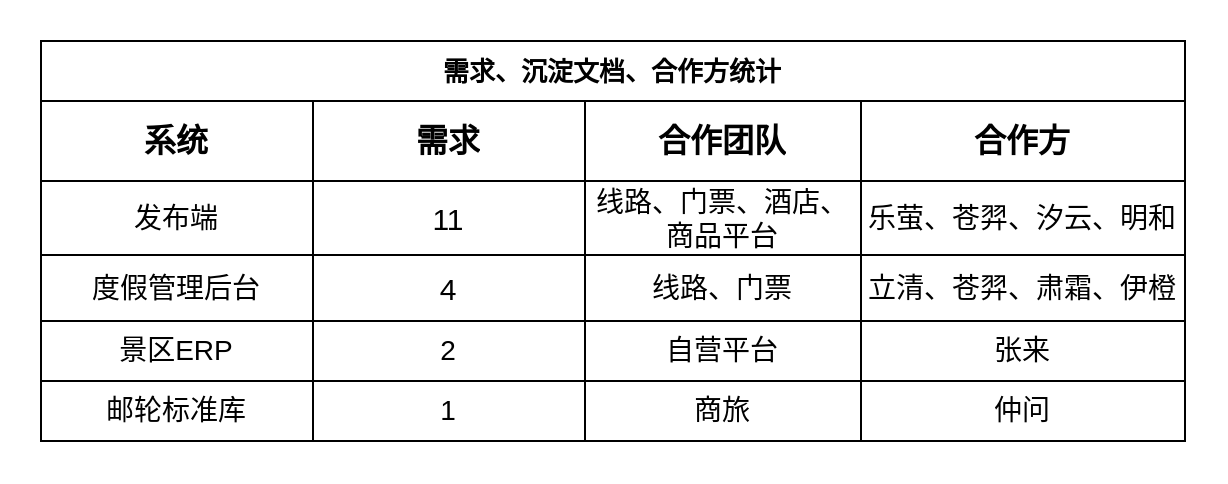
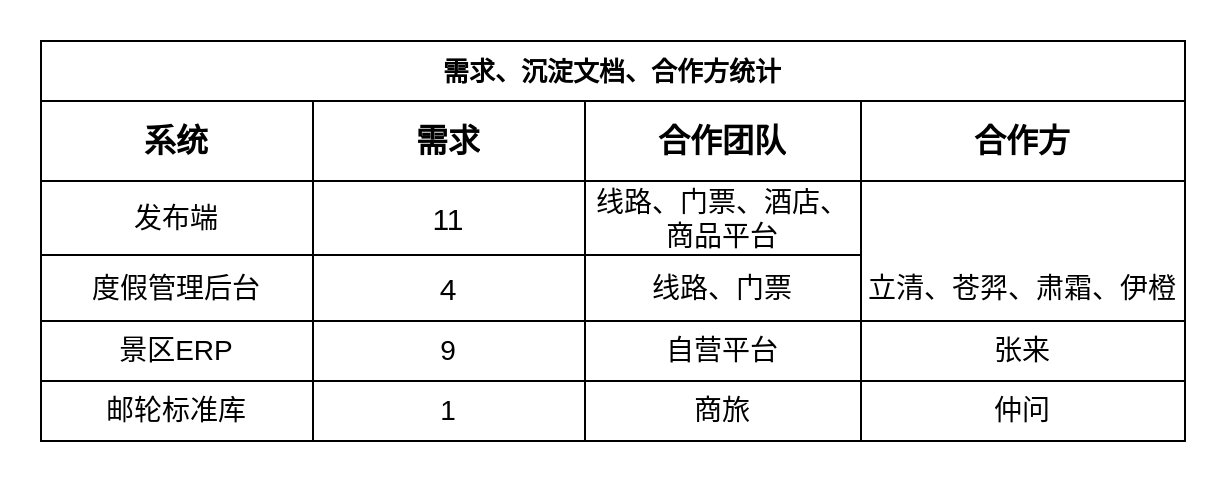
node "乐萤、苍羿、汐云、明和": removed
node "2": label "2" -> "9"
